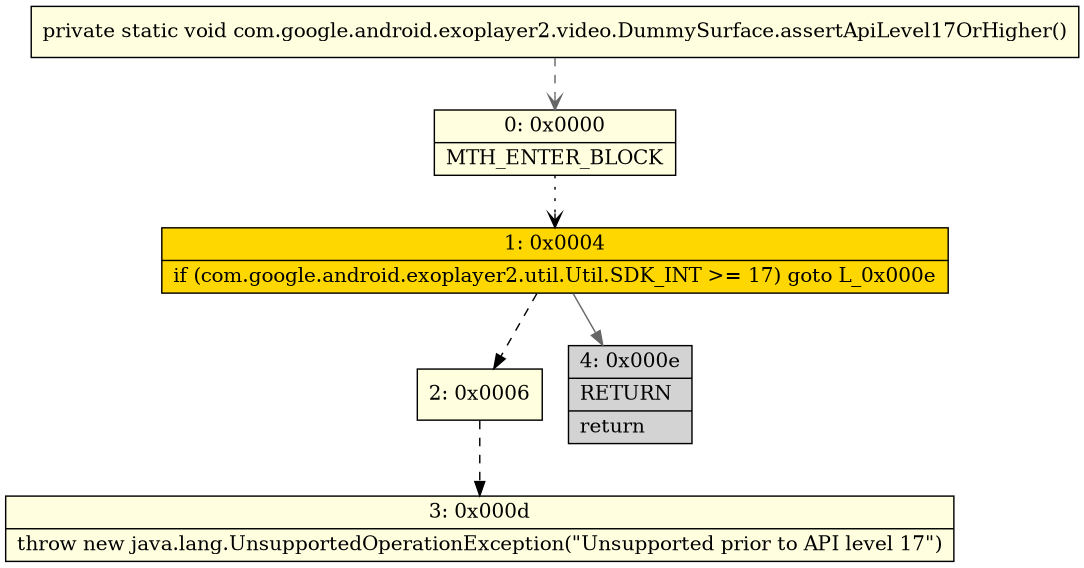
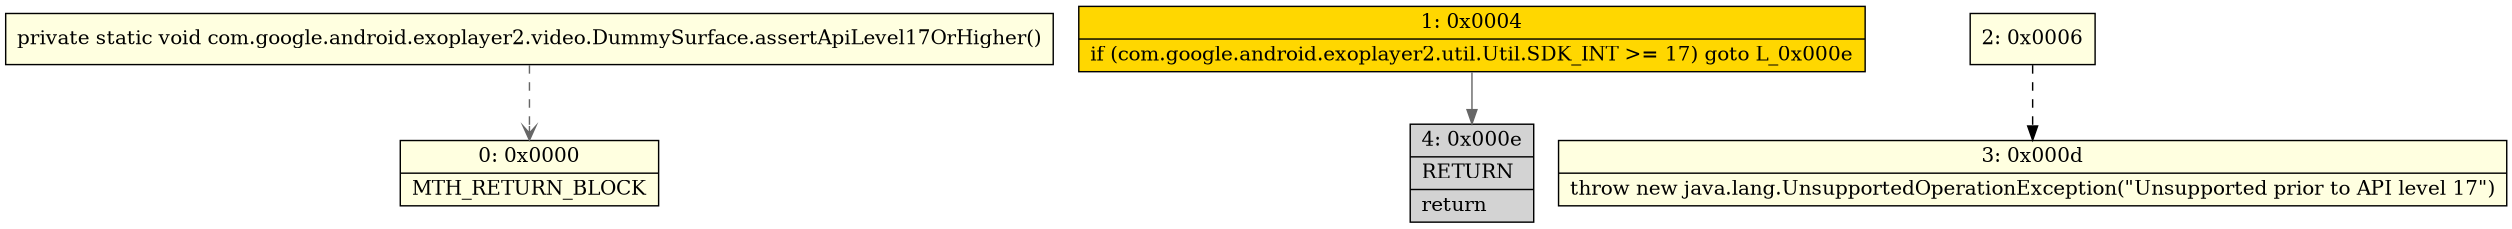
node "0: 0x0000": text "MTH_ENTER_BLOCK" -> "MTH_RETURN_BLOCK"
edge "0: 0x0000" -> "1: 0x0004": removed
edge "1: 0x0004" -> "2: 0x0006": removed
